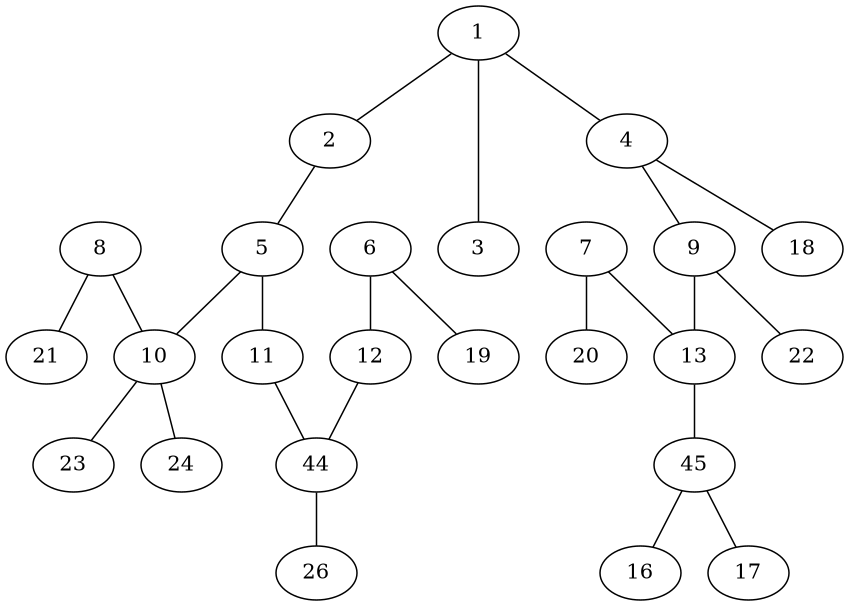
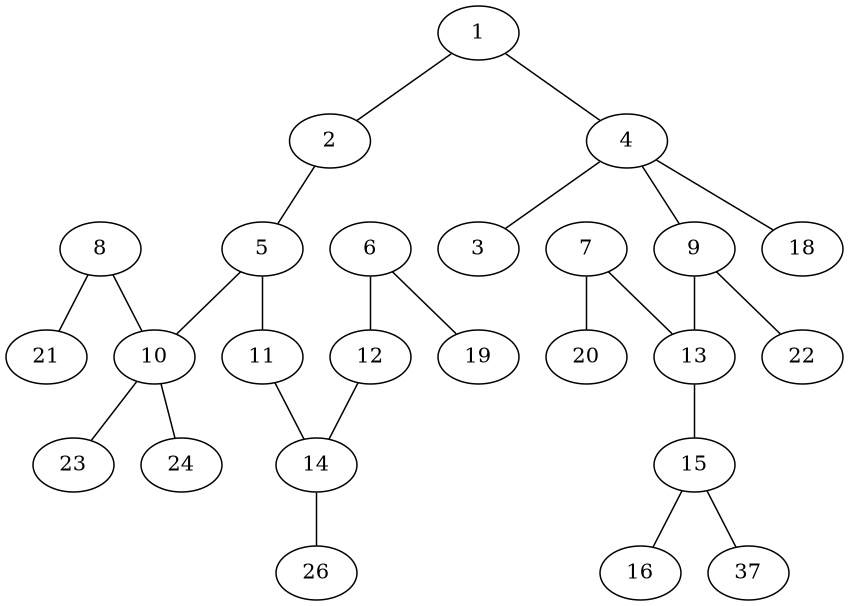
edge "1" -- "3": now "4" -- "3"
node "44": label "44" -> "14"
node "45": label "45" -> "15"
node "17": label "17" -> "37"
